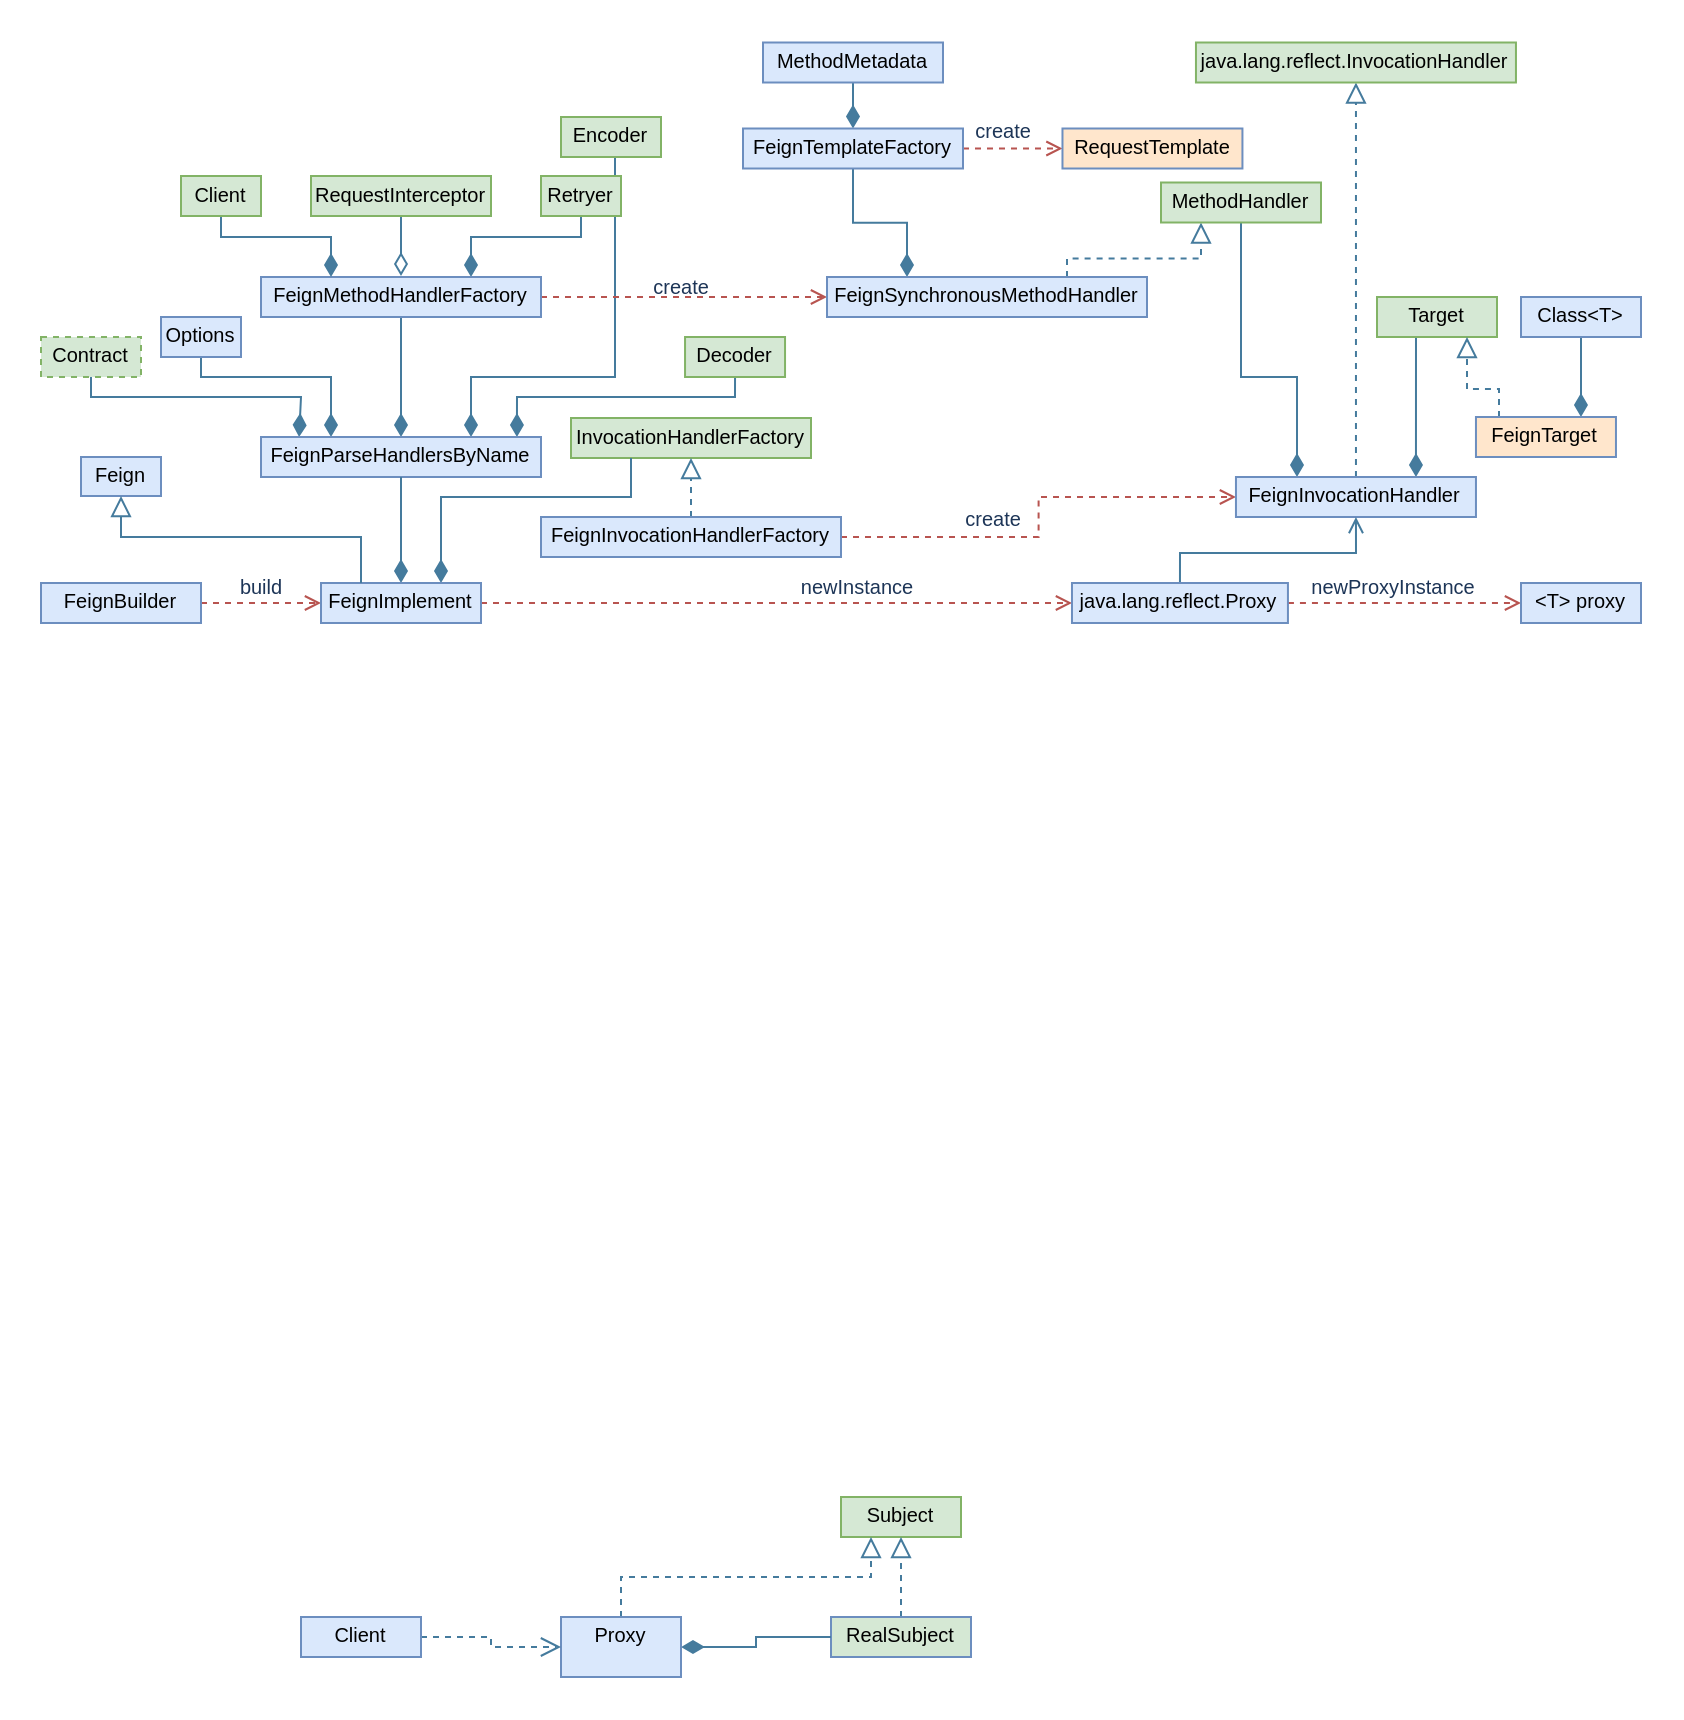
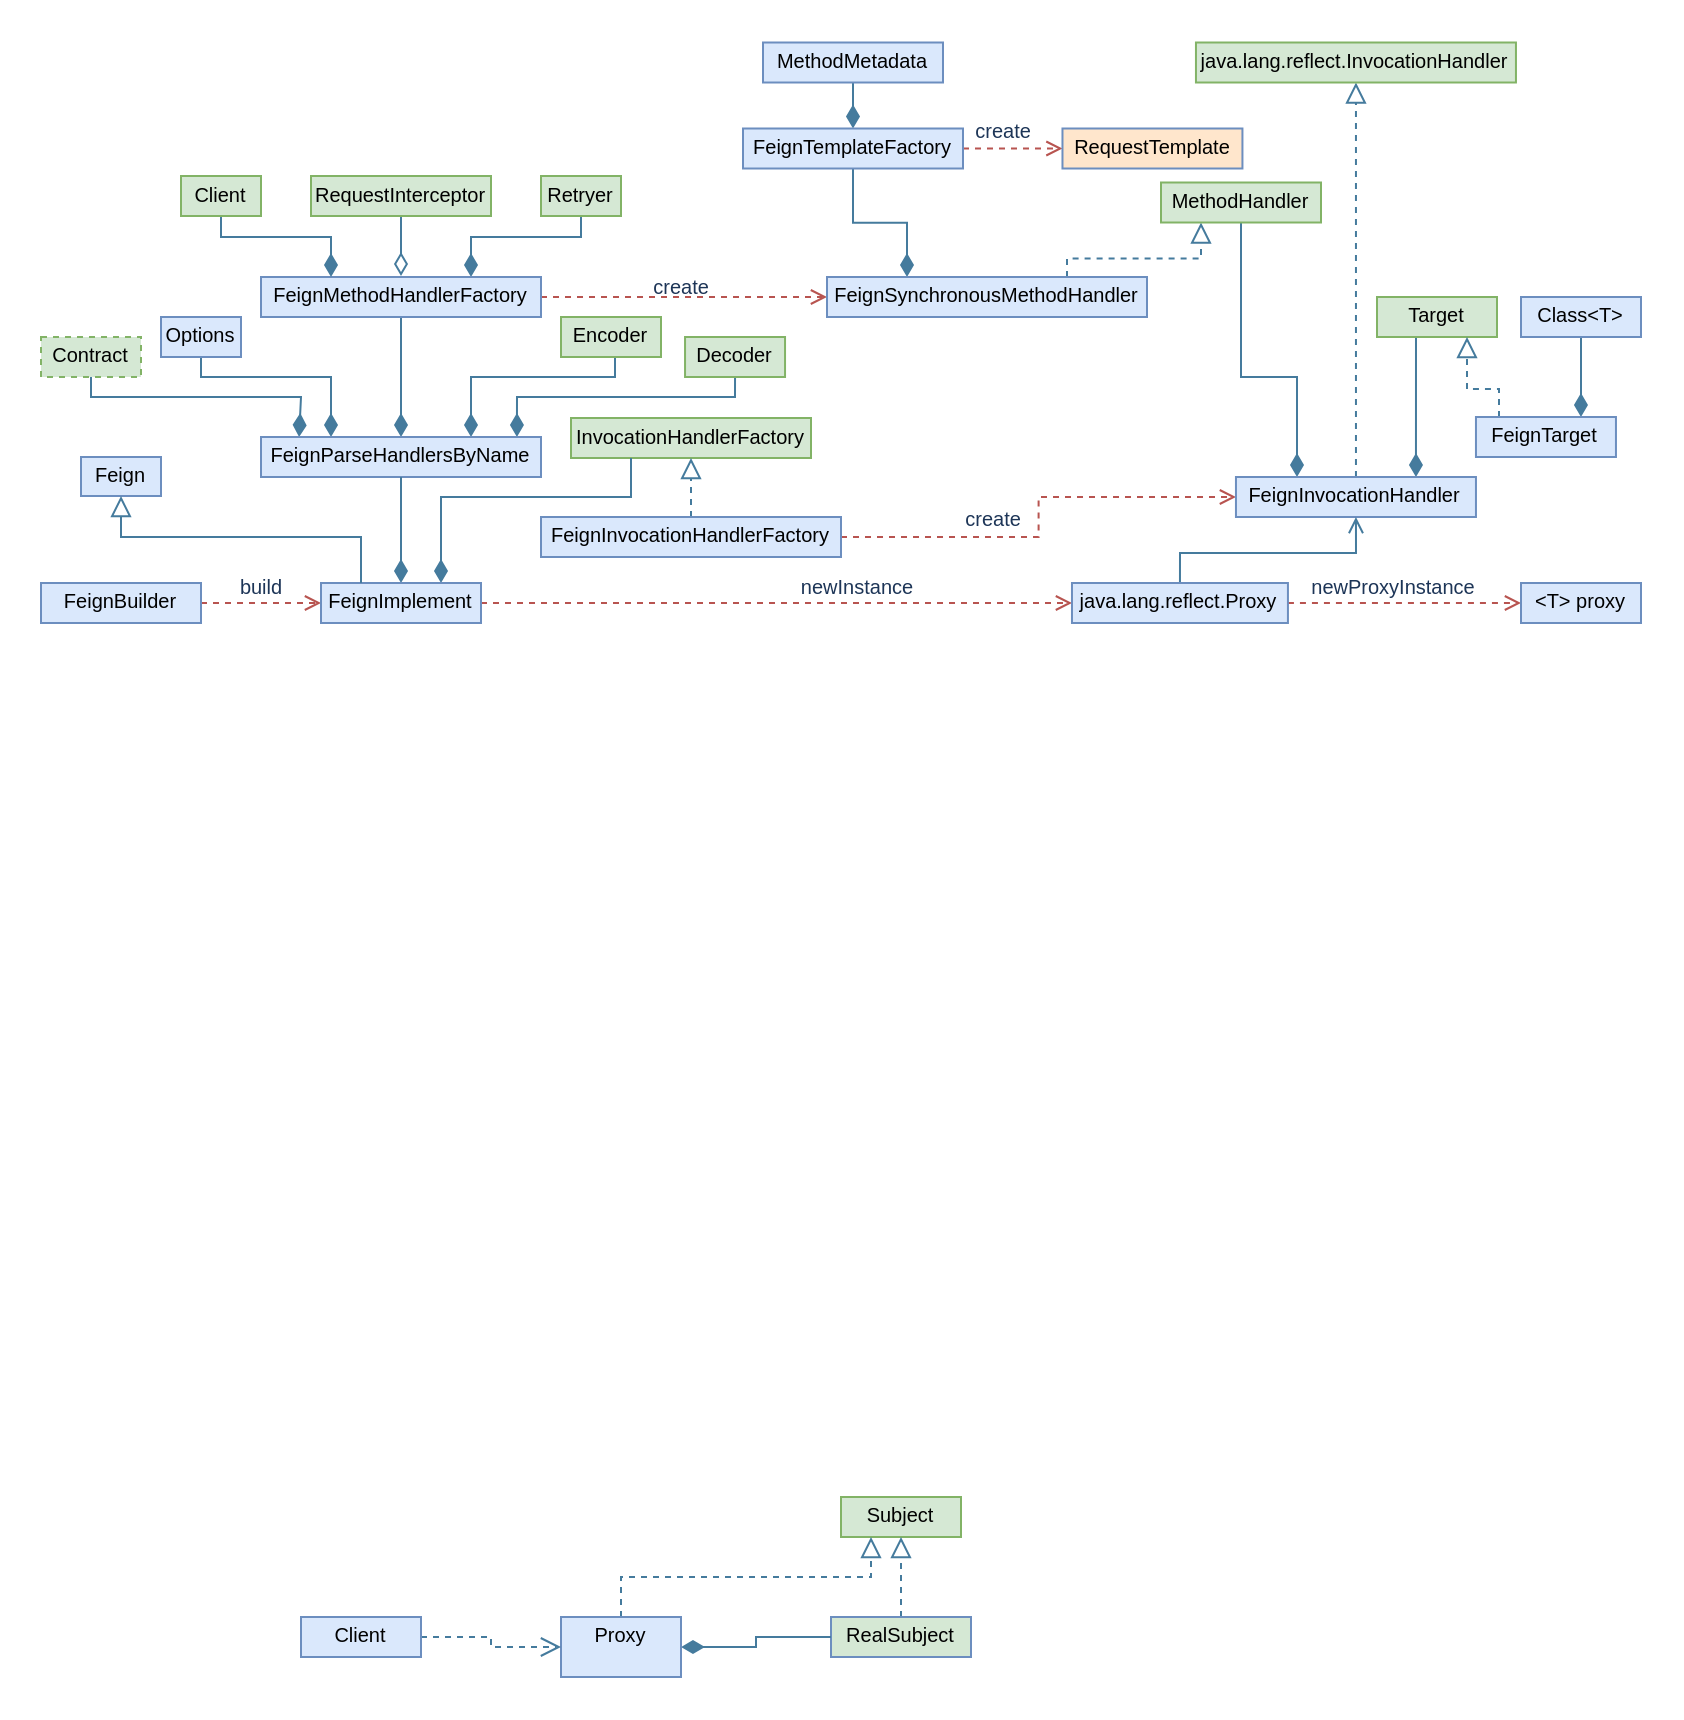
node "Encoder": moved (611, 137) -> (611, 337)
node "FeignTarget": fillcolor #ffe6cc -> #dae8fc
